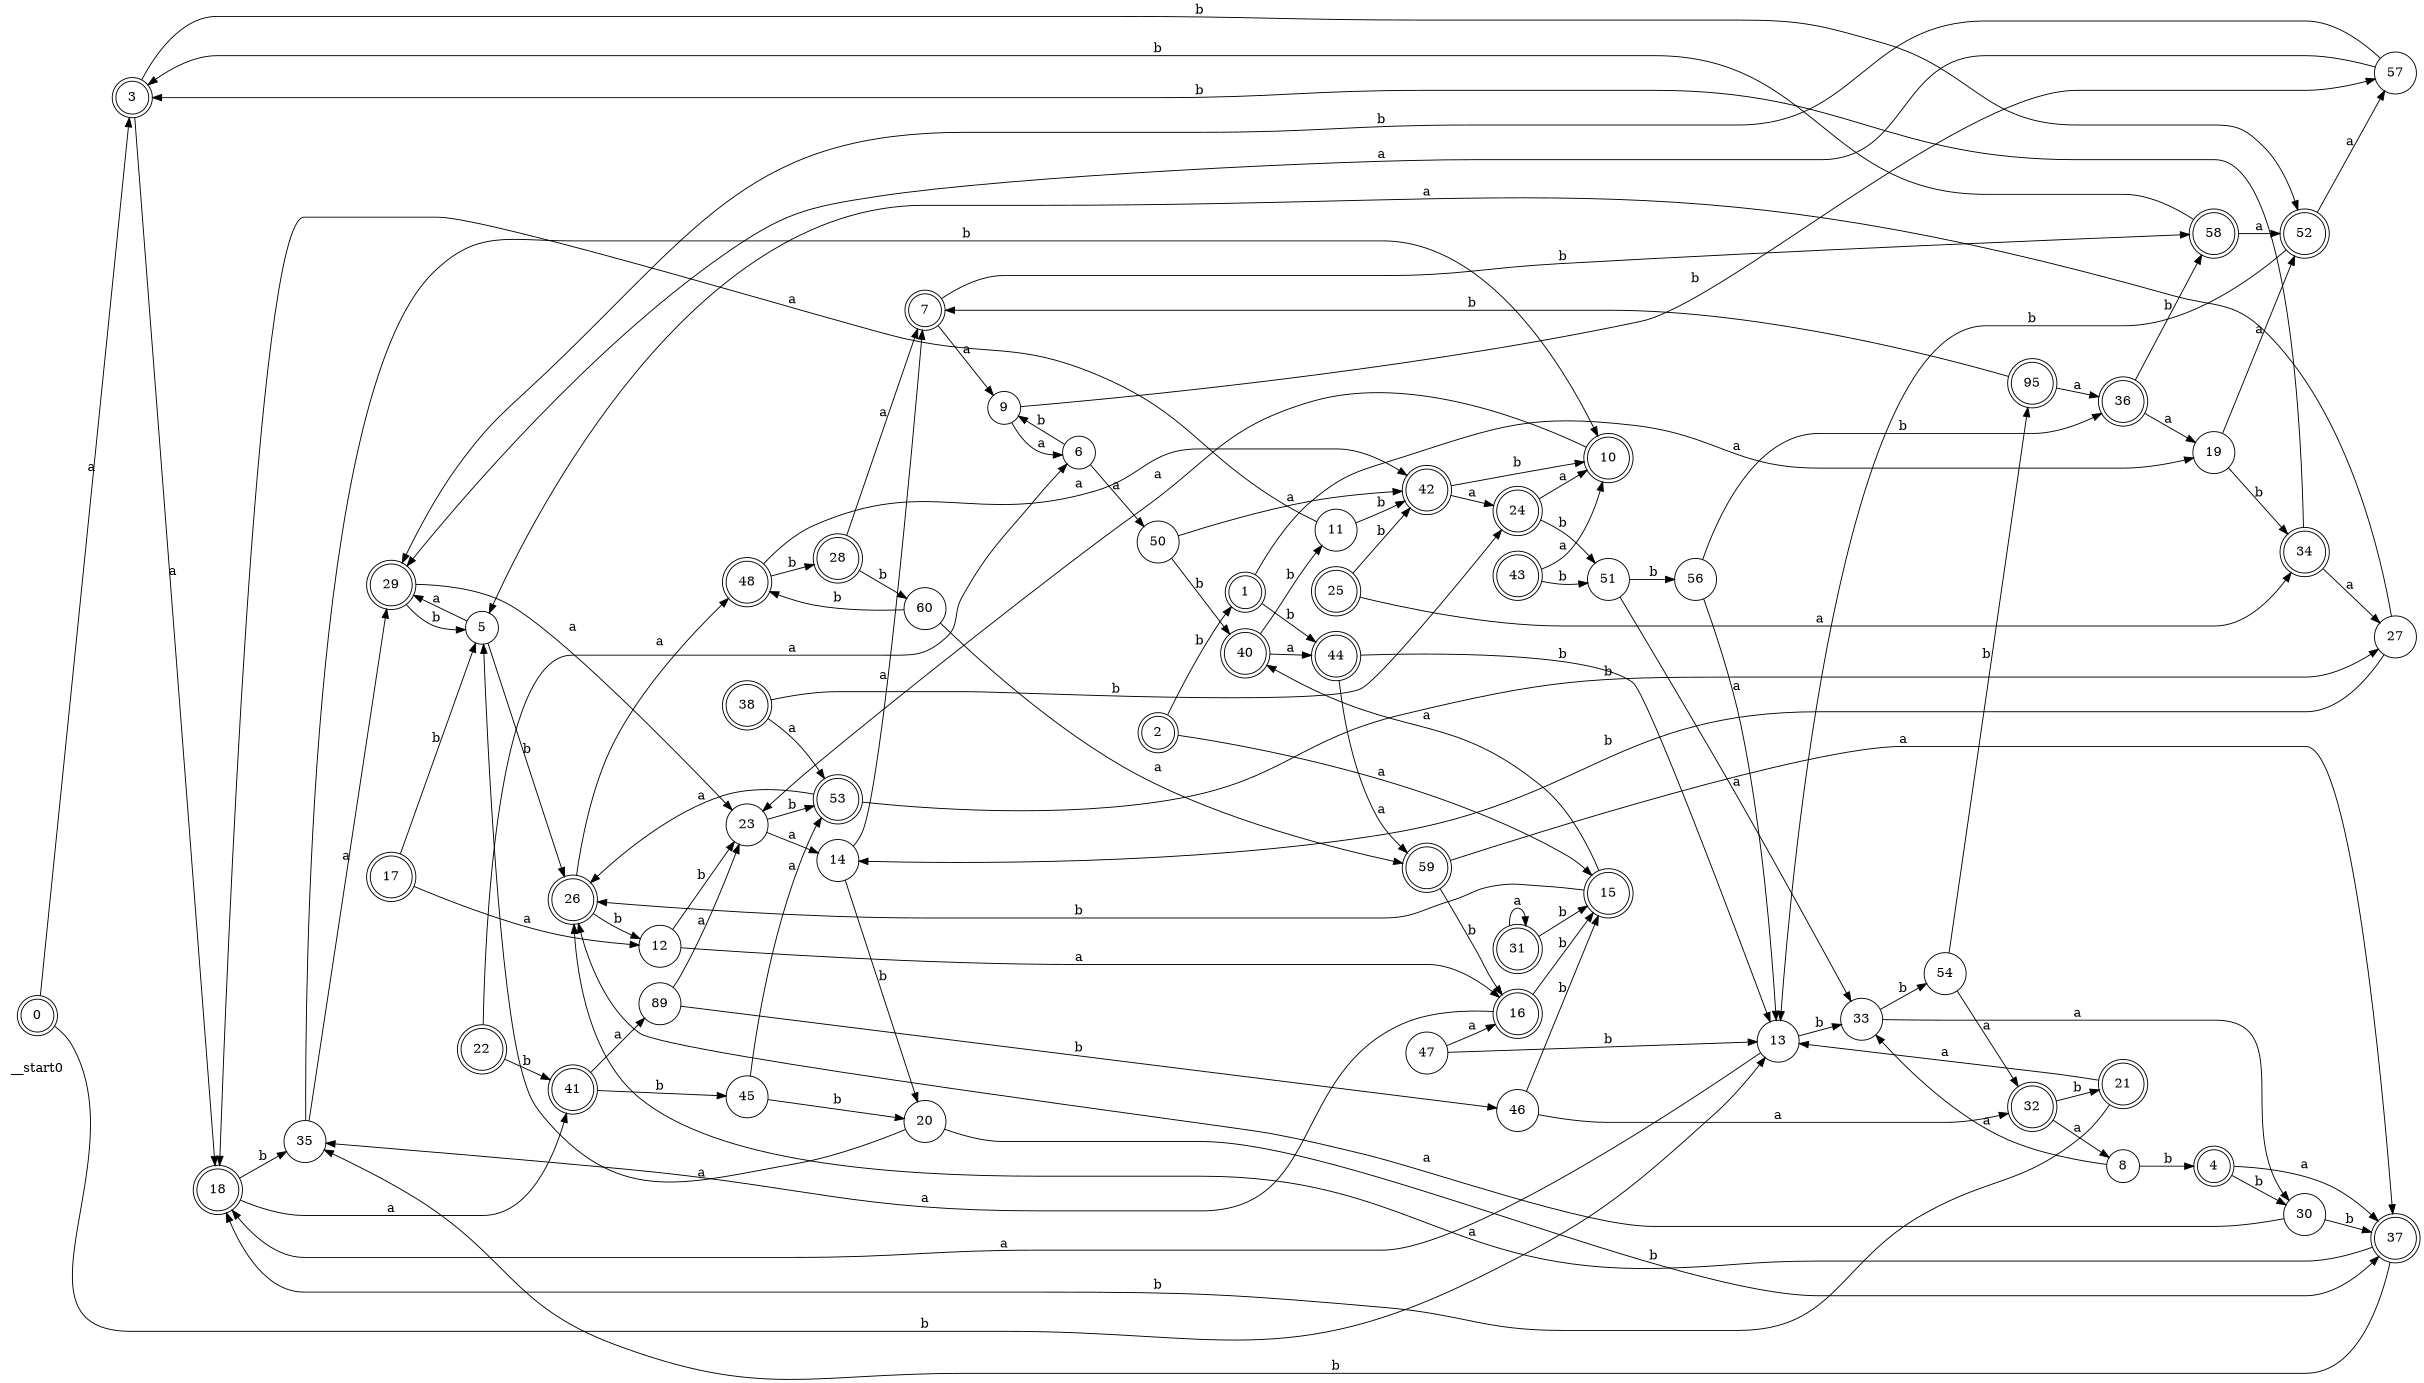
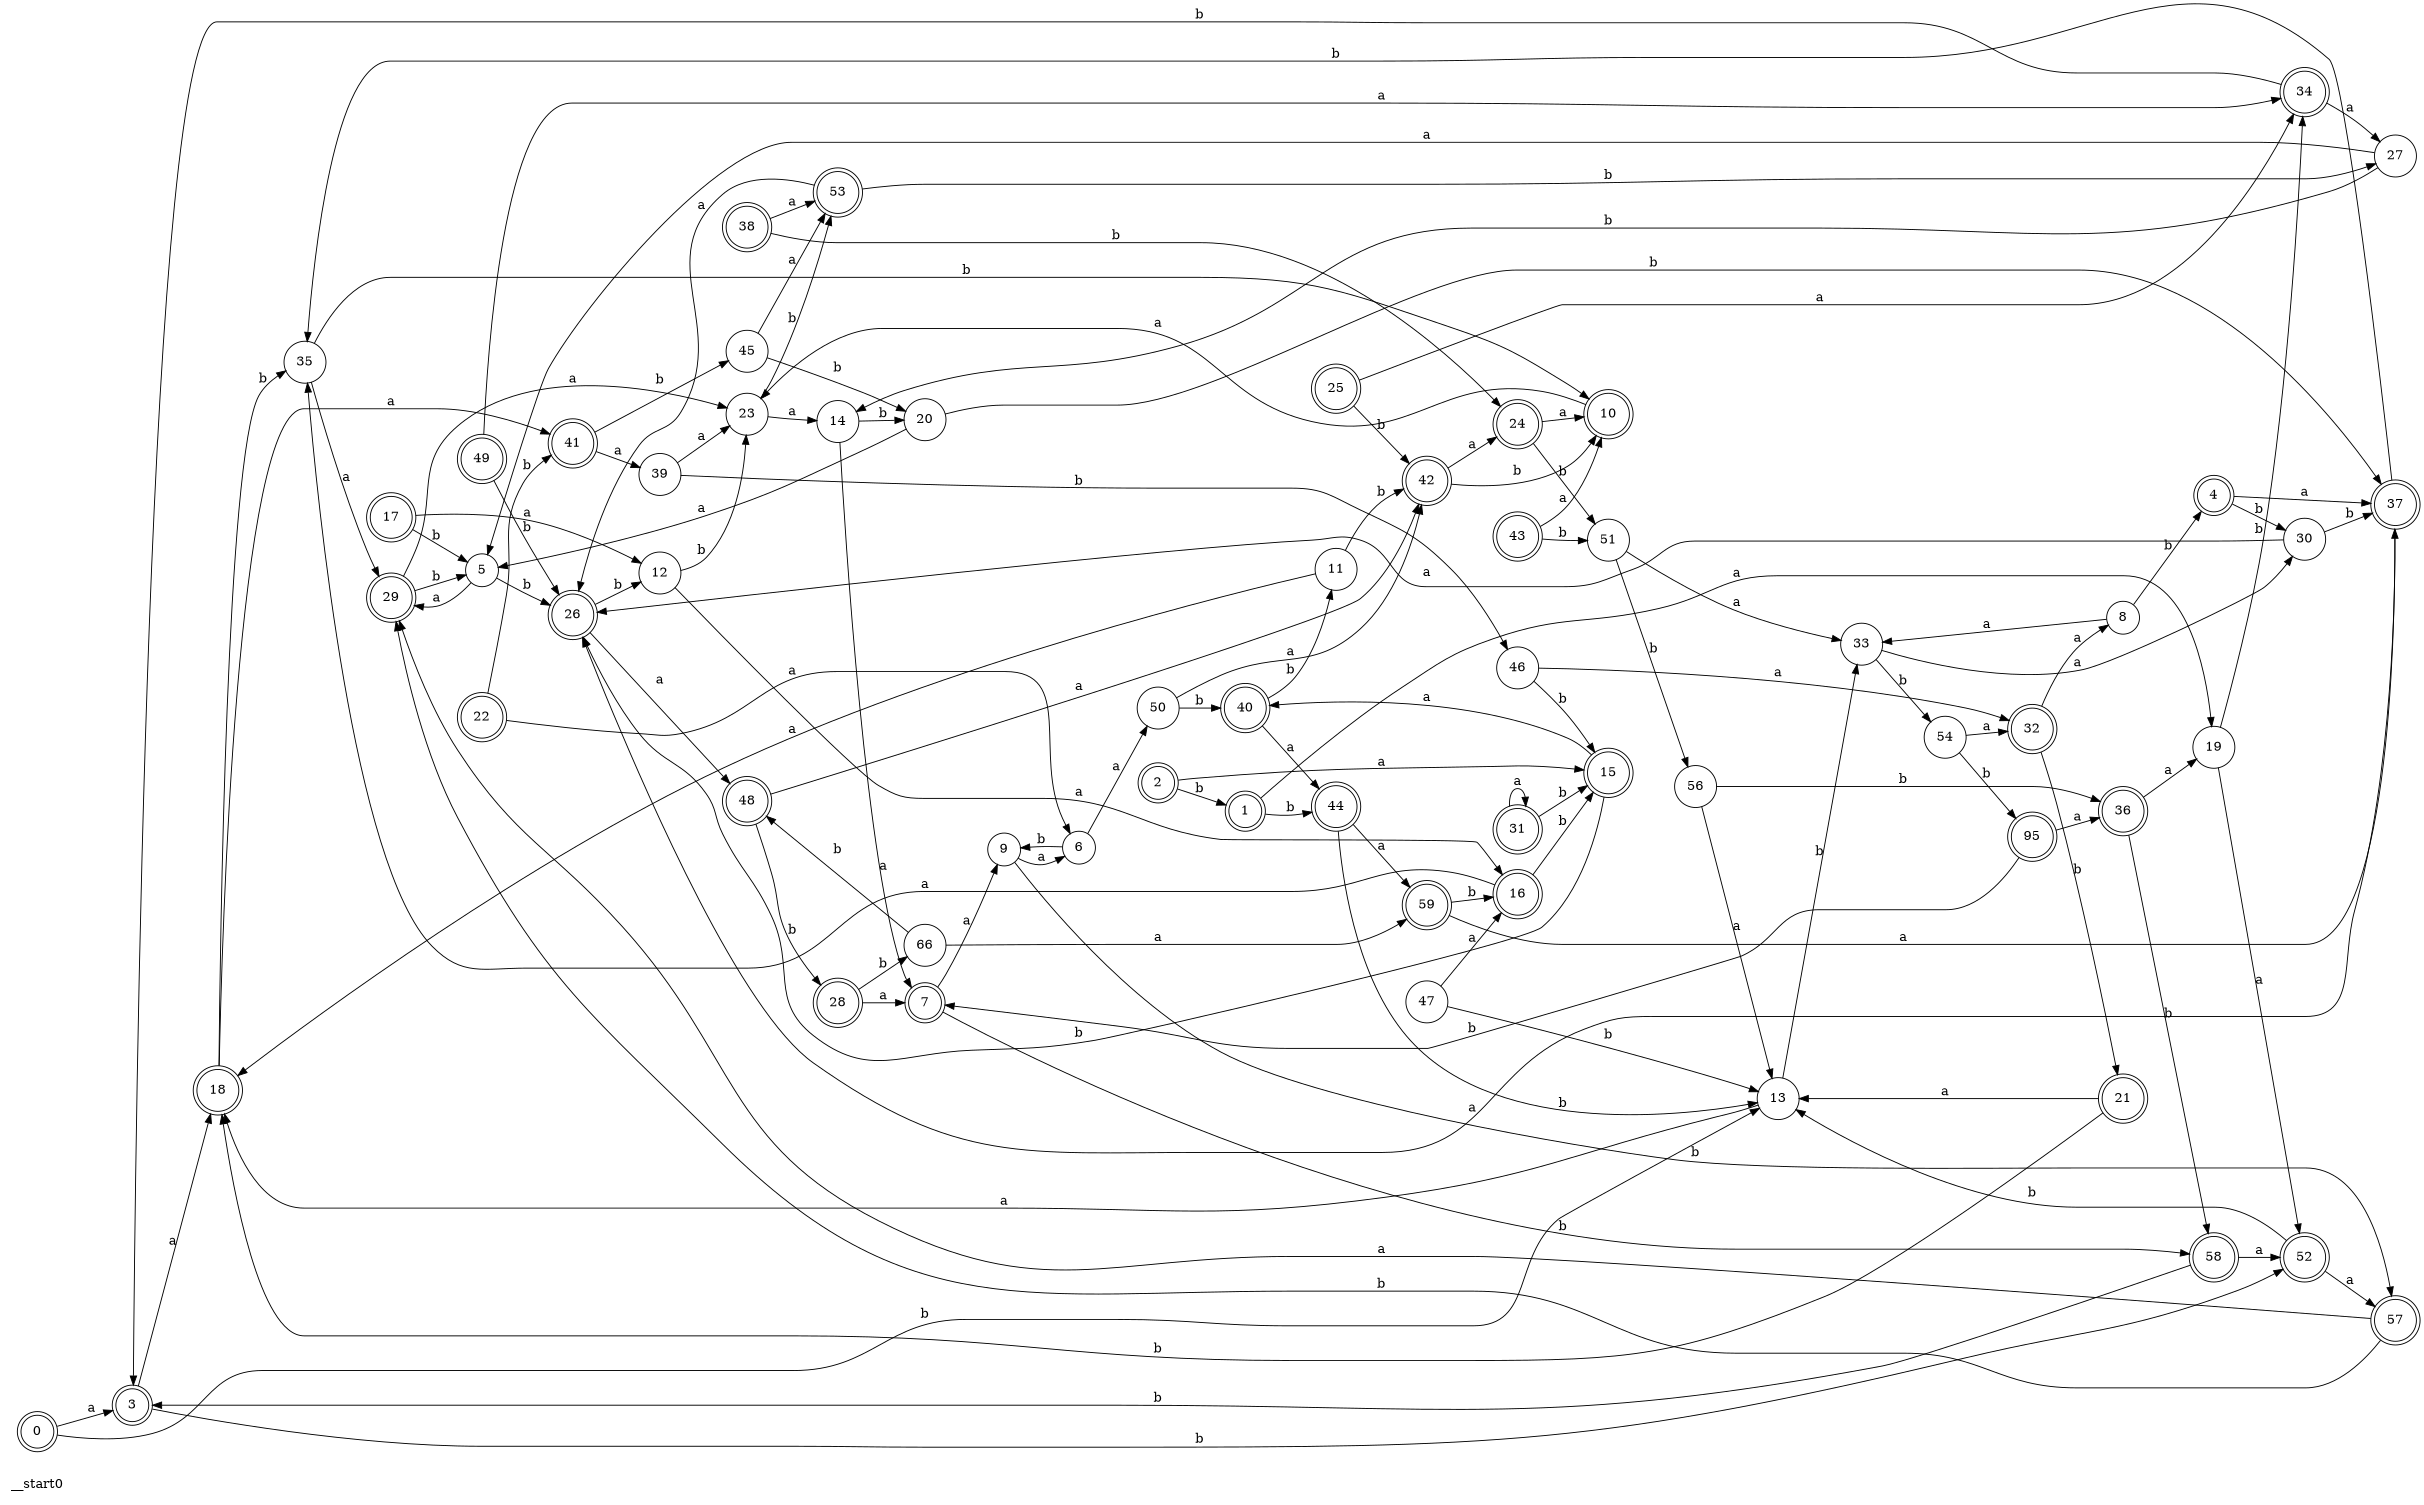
node "57": shape circle -> doublecircle
node "49": added
node "60": label "60" -> "66"
node "89": label "89" -> "39"
